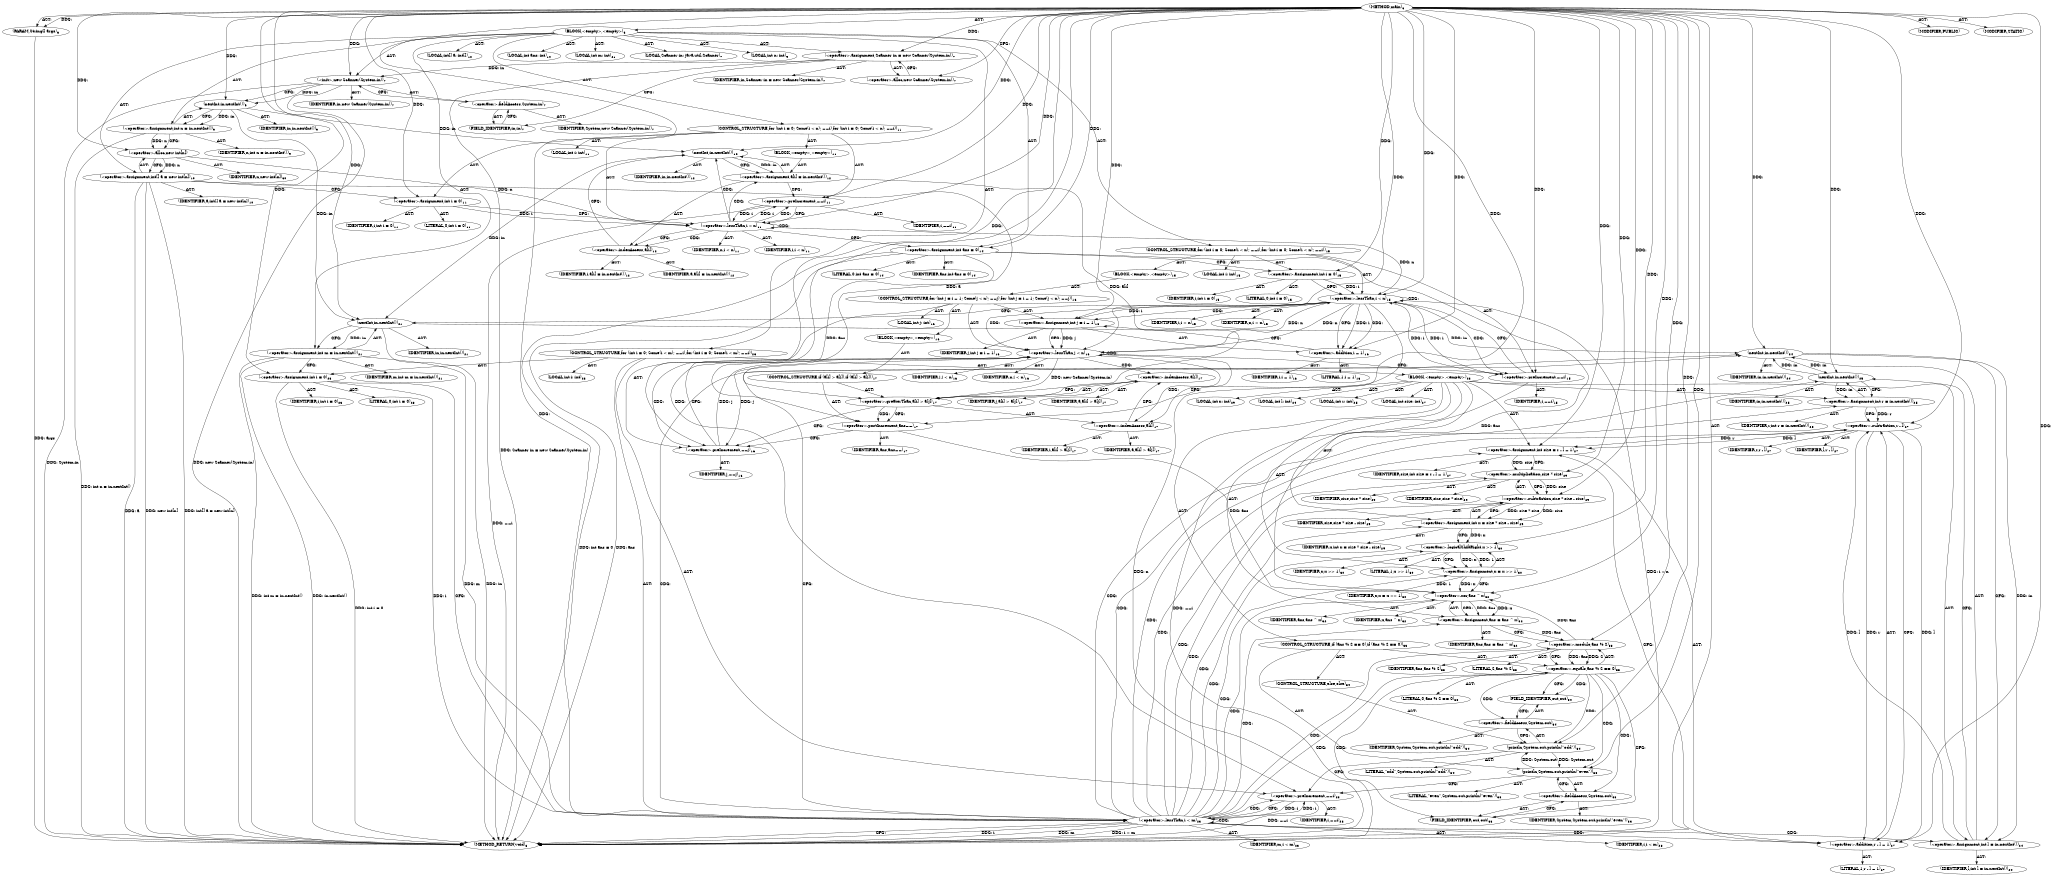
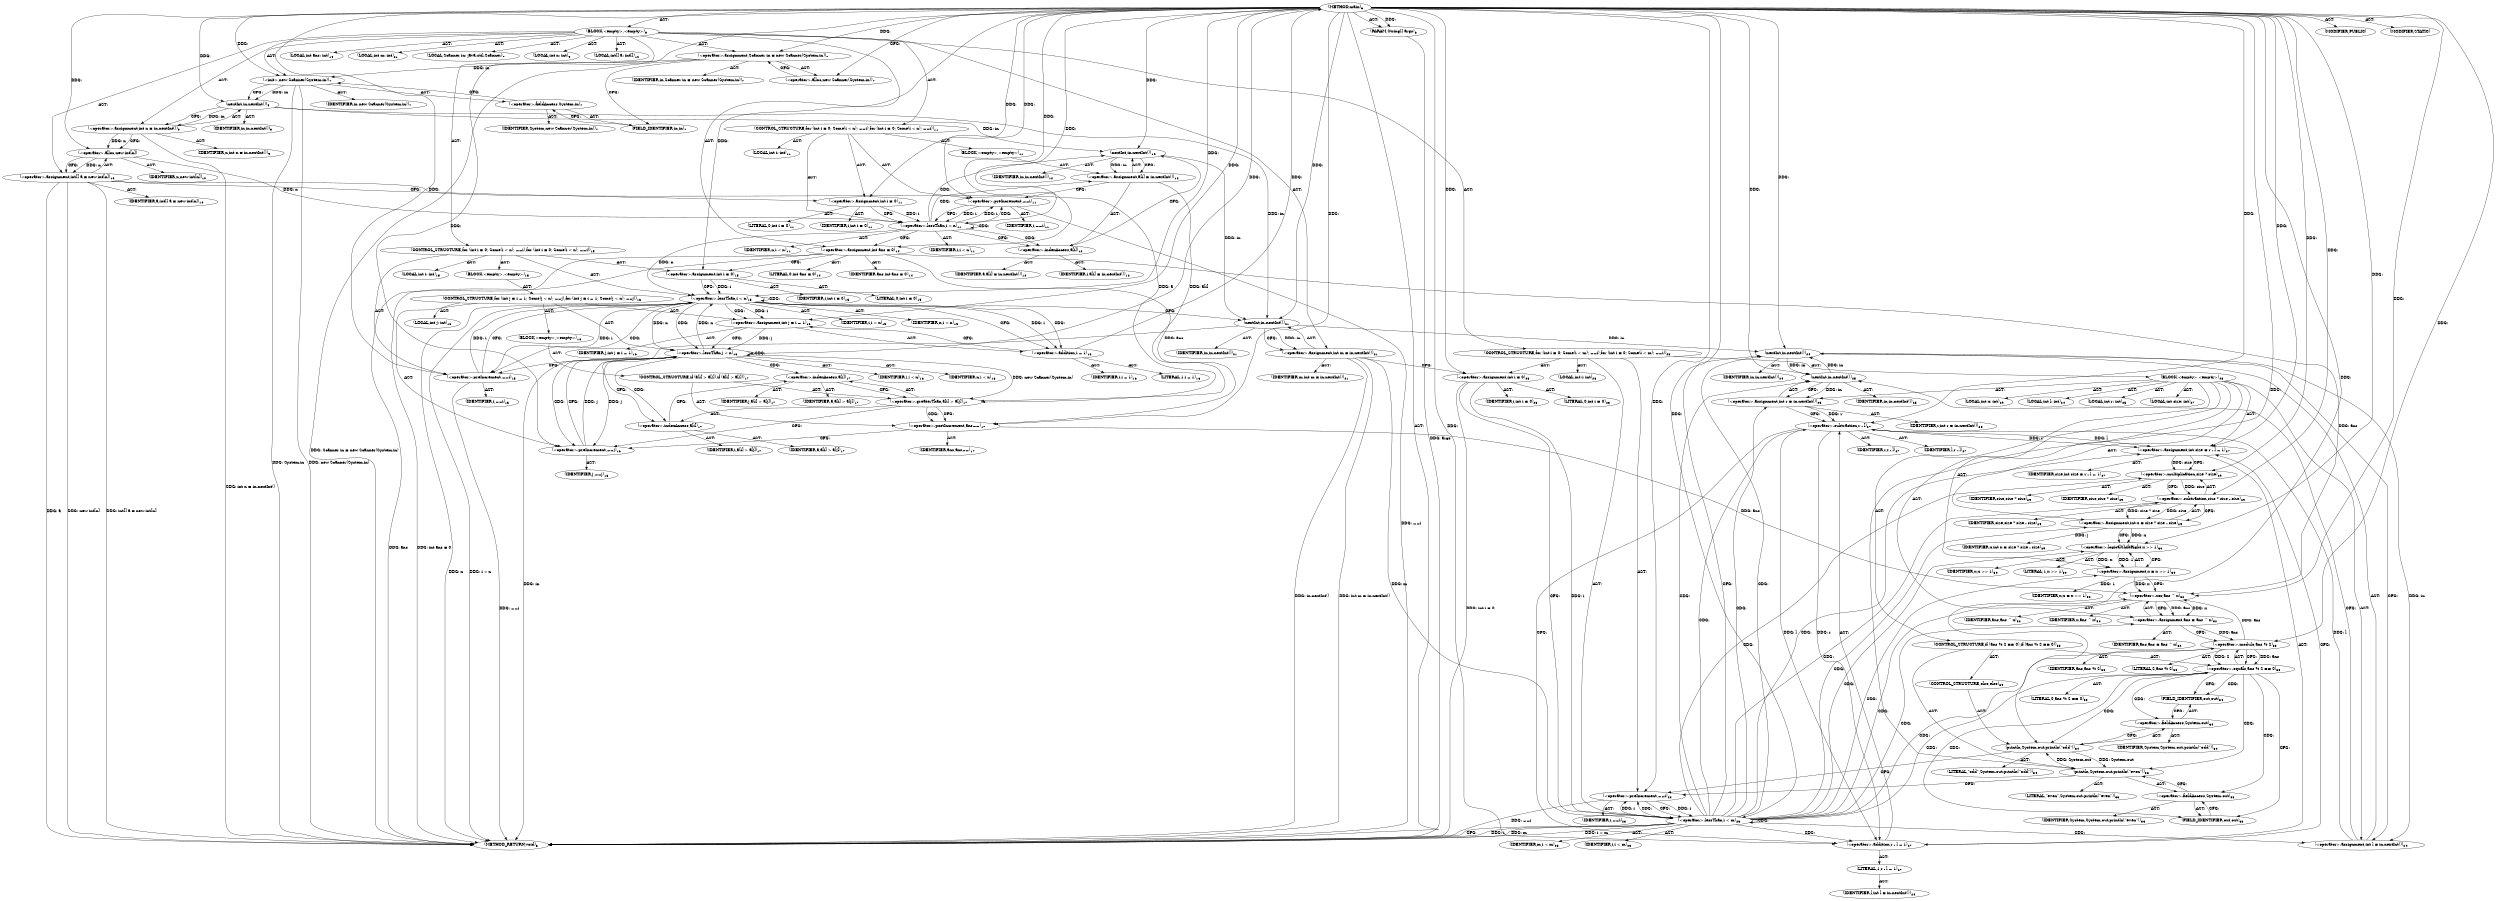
node "(IDENTIFIER,n,new int[n])": text "60" -> "10"
edge "(METHOD,main)" -> "(<operator>.addition,i + 1)": reversed
edge "(<operator>.assignment,int n = in.nextInt())" -> "(METHOD_RETURN,void)": label "DDG: int n = in.nextInt()" -> "CDG: int n = in.nextInt()"
edge "(<operator>.assignment,int x = size * size - size)" -> "(IDENTIFIER,x,int x = size * size - size)": label "AST: " -> "DDG: j"
edge "(<operator>.assignment,int l = in.nextInt())" -> "(IDENTIFIER,l,int l = in.nextInt())": now "(LITERAL,1,r - l + 1)" -> "(IDENTIFIER,l,int l = in.nextInt())"
